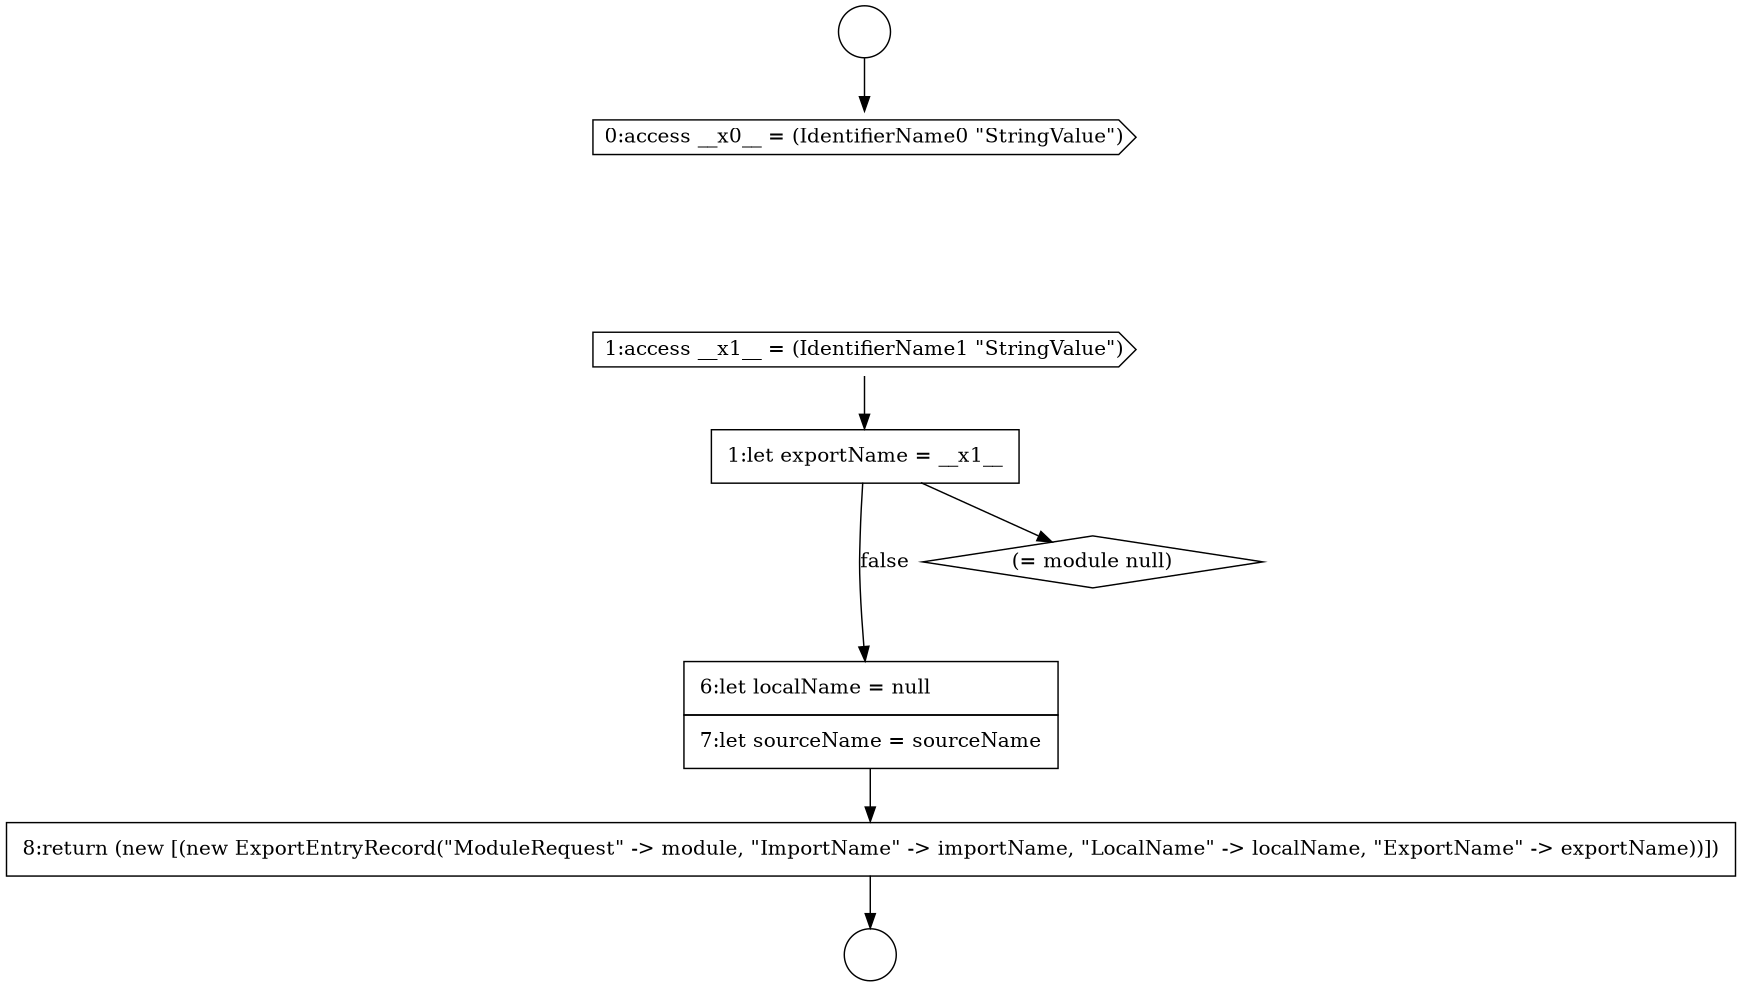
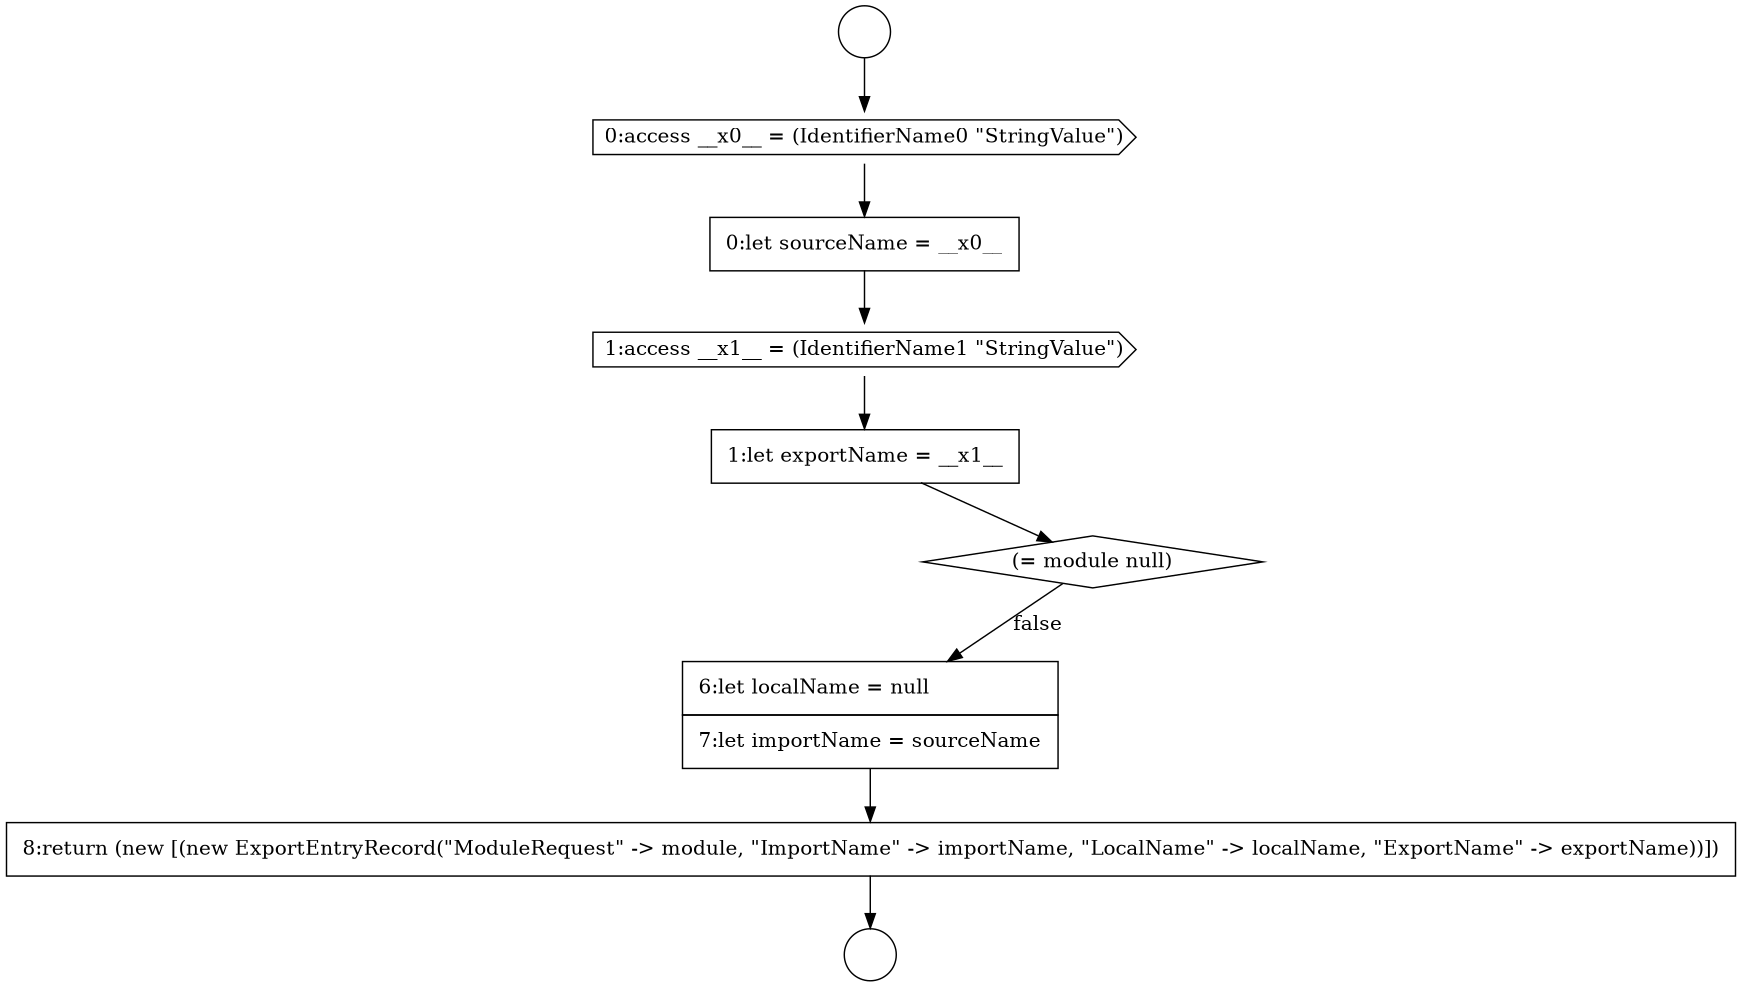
node "0:let sourceName = __x0__": added
edge "1:let exportName = __x1__" -> "6:let localName = null": now "(= module null)" -> "6:let localName = null"
node "6:let localName = null": text "7:let sourceName = sourceName" -> "7:let importName = sourceName"
